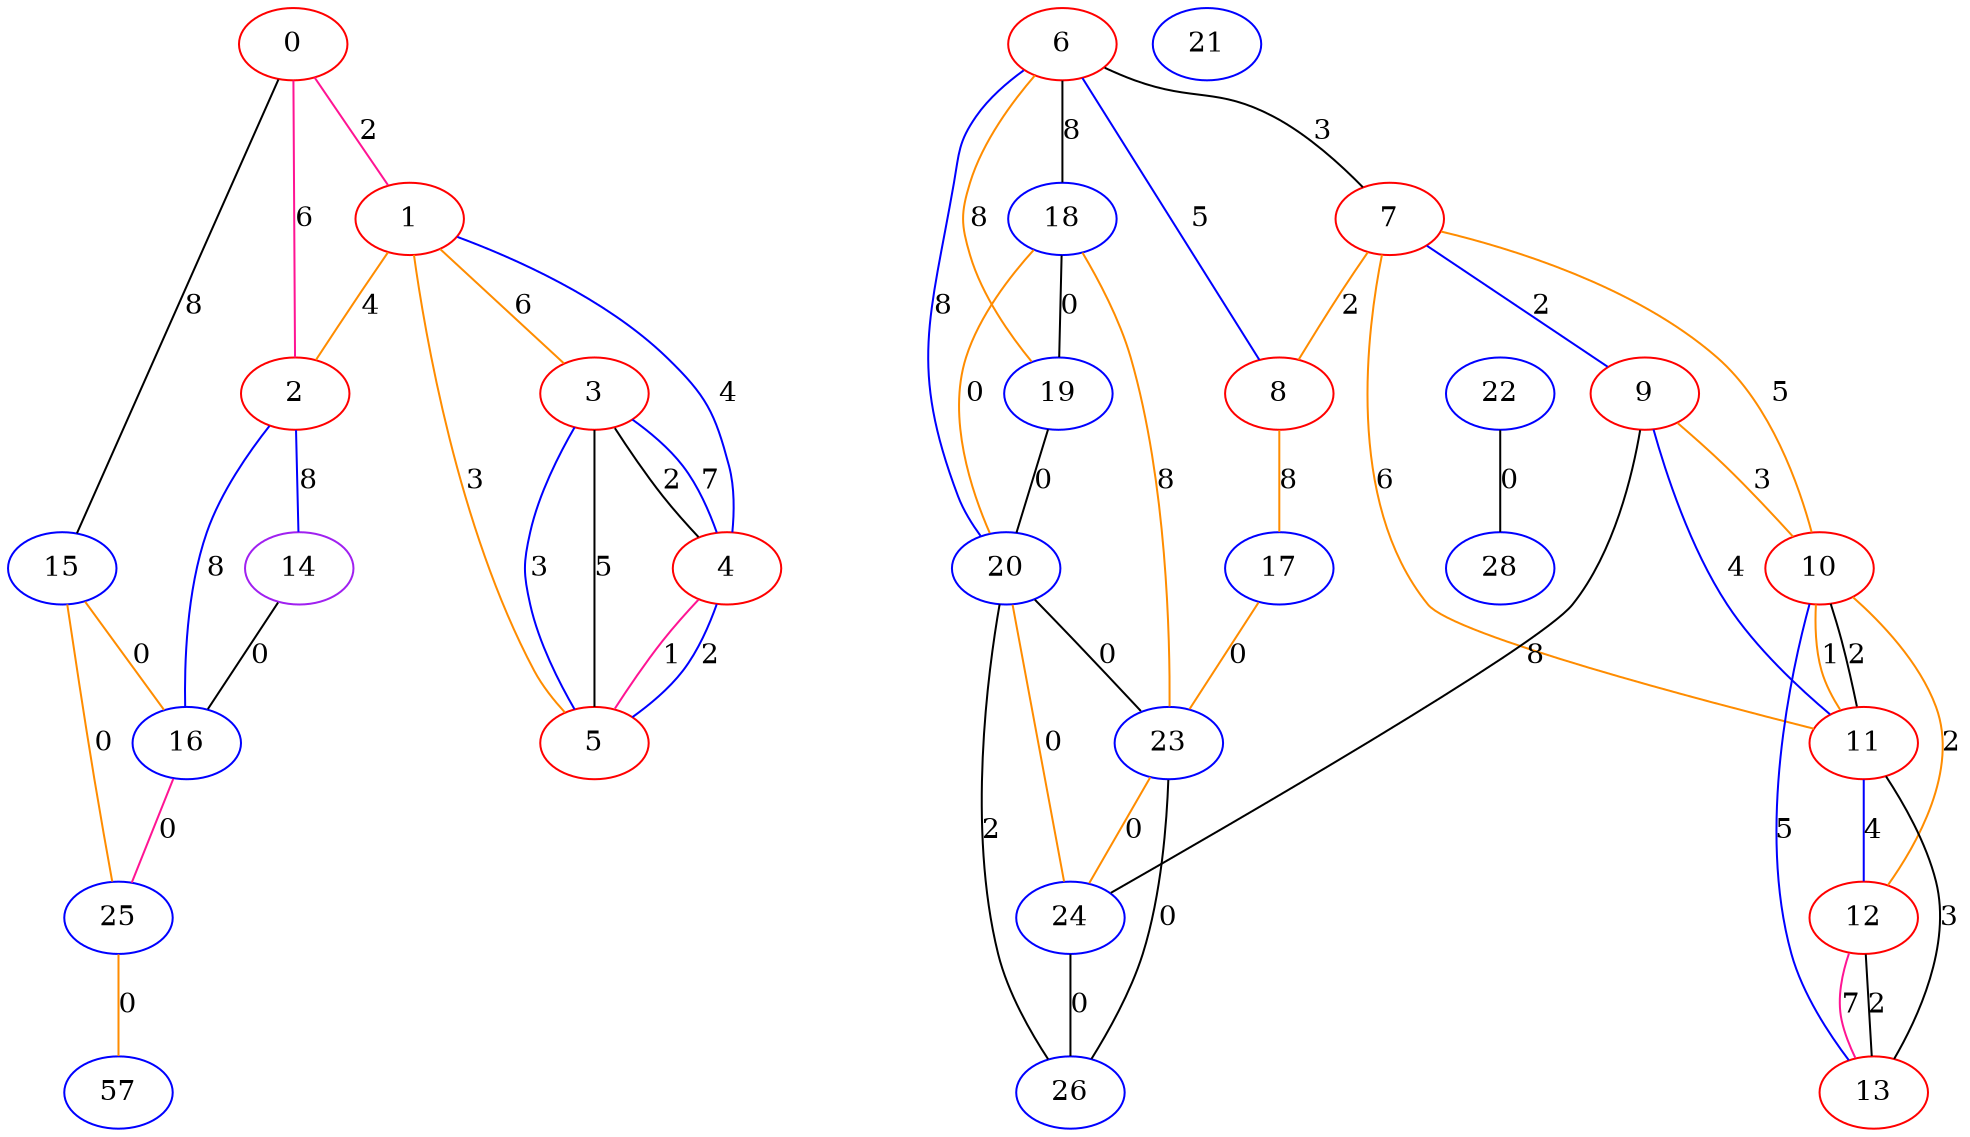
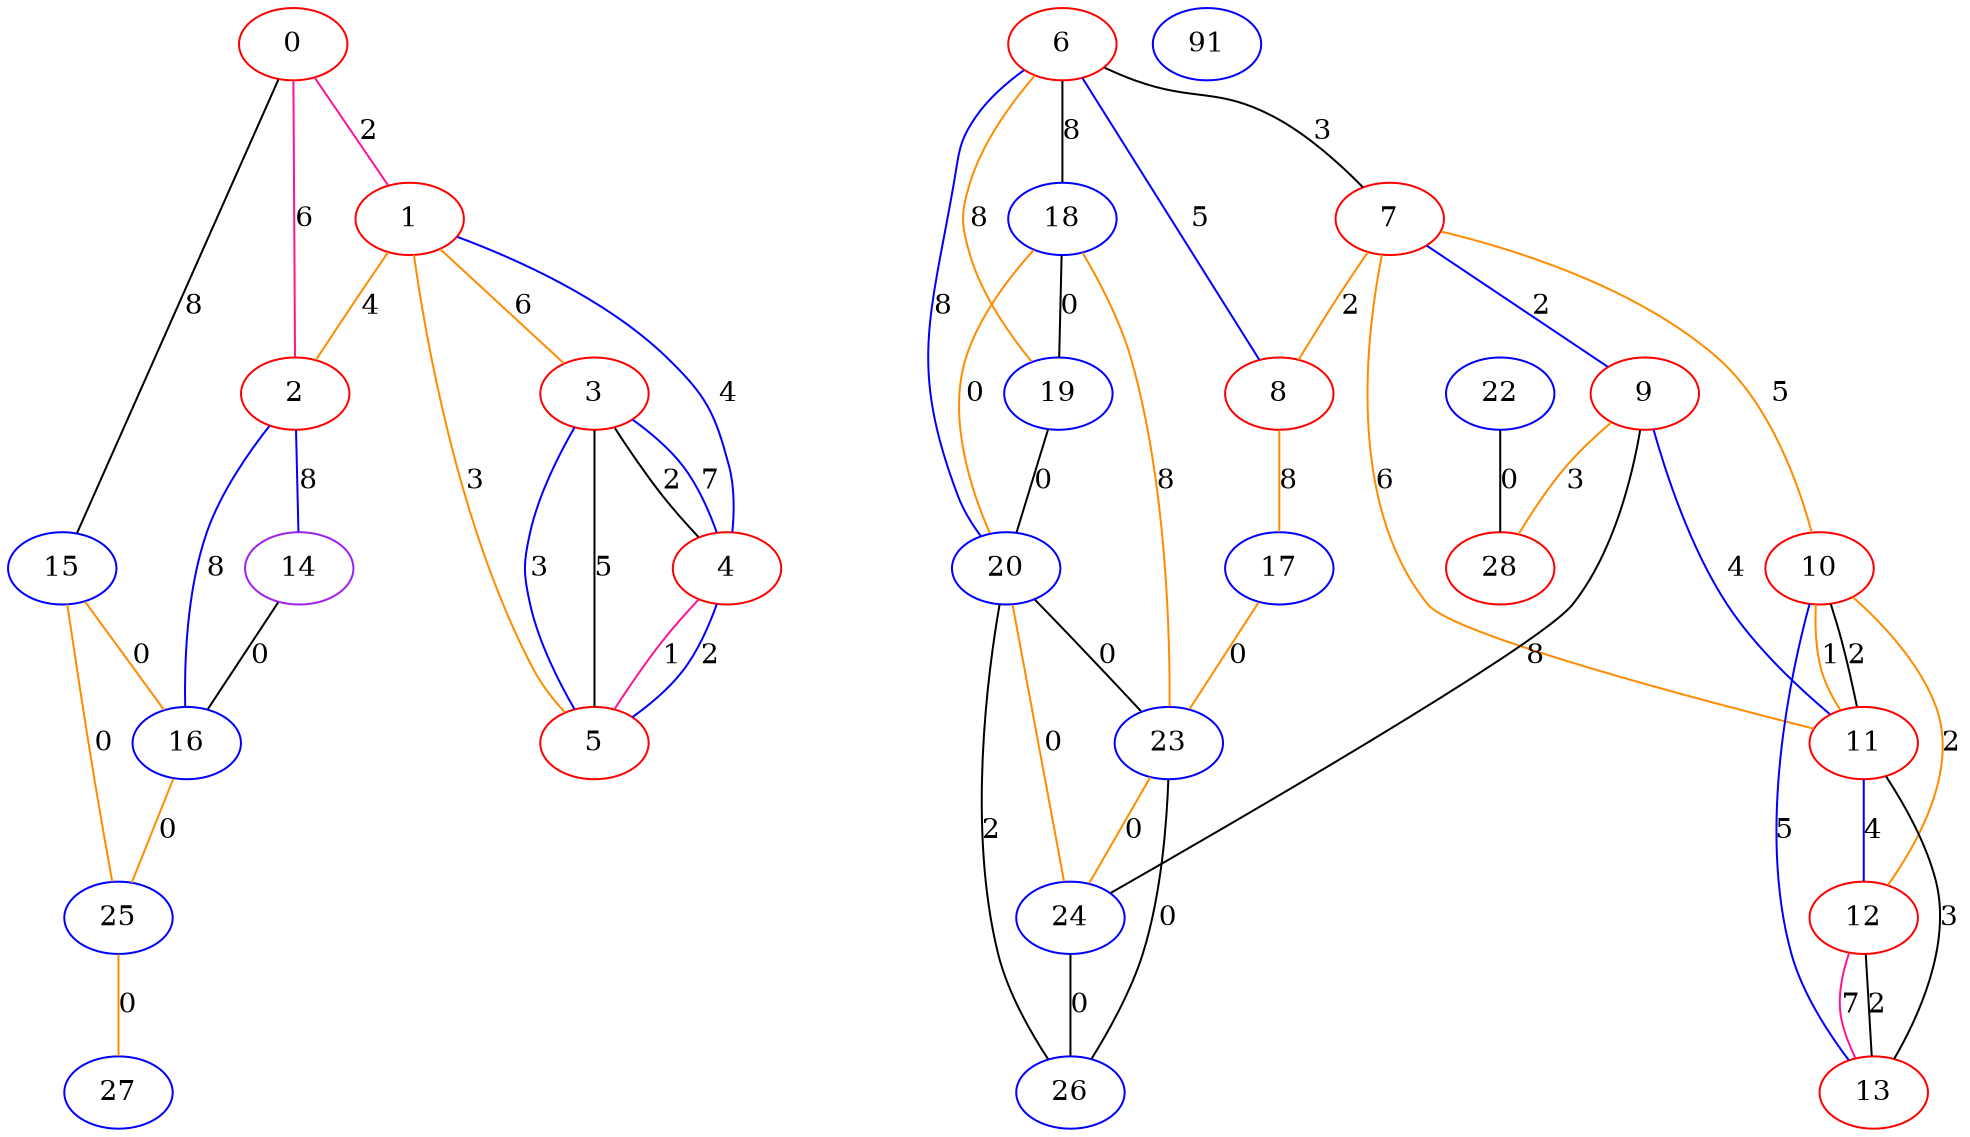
node "21": label "21" -> "91"
edge "9" -- "10": now "9" -- "28"
node "28": color blue -> red
edge "16" -- "25": color deeppink -> darkorange
node "57": label "57" -> "27"
